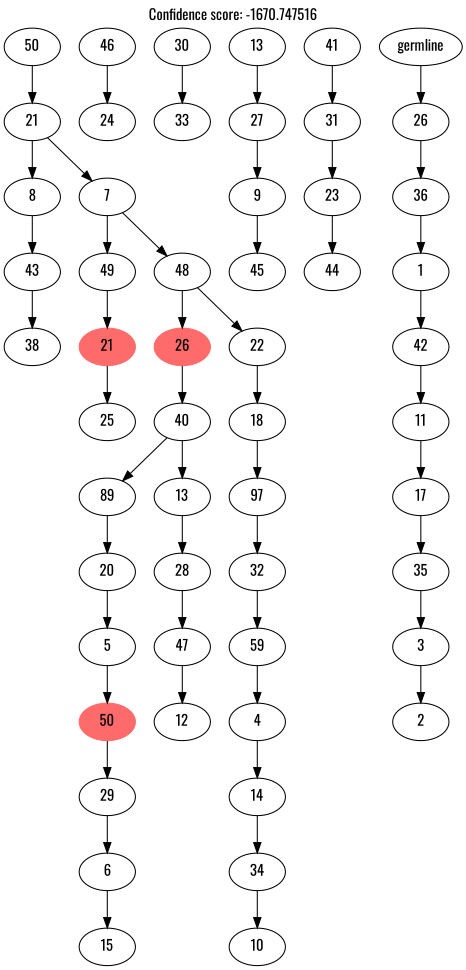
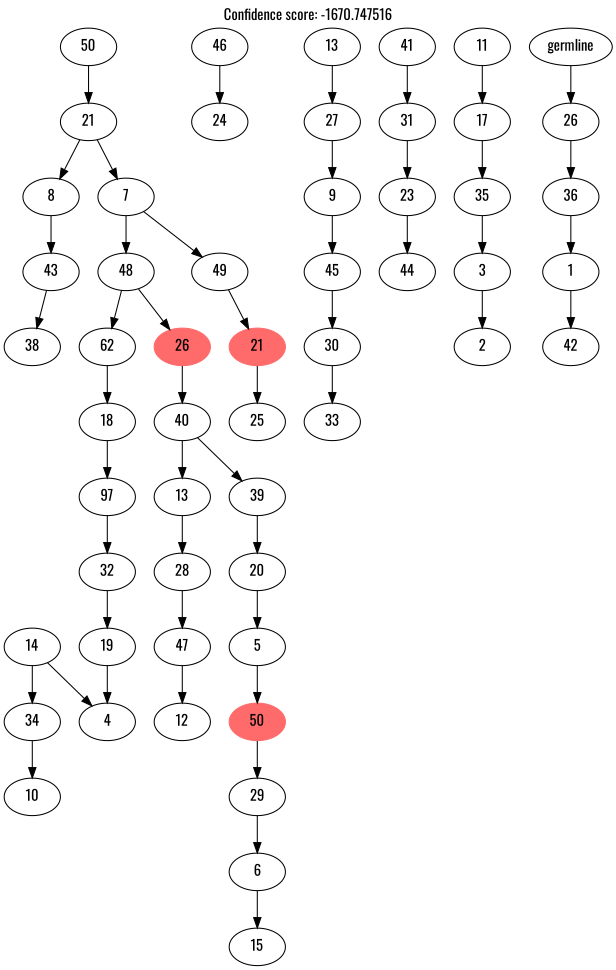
edge "45" -> "30": added
node "22": label "22" -> "62"
edge "42" -> "11": removed
node "89": label "89" -> "39"
node "59": label "59" -> "19"
edge "4" -> "14": reversed
